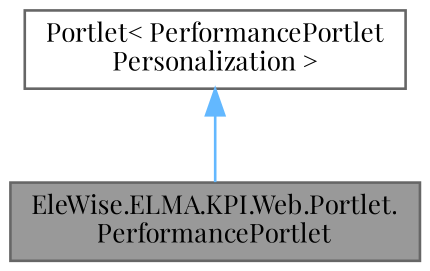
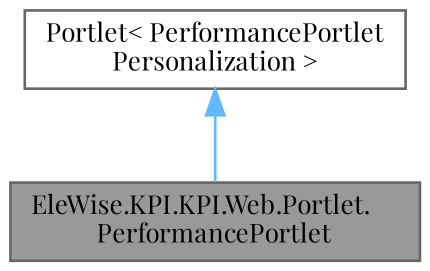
node "EleWise.ELMA.KPI.Web.Portlet. PerformancePortlet": label "EleWise.ELMA.KPI.Web.Portlet. PerformancePortlet" -> "EleWise.KPI.KPI.Web.Portlet. PerformancePortlet"
